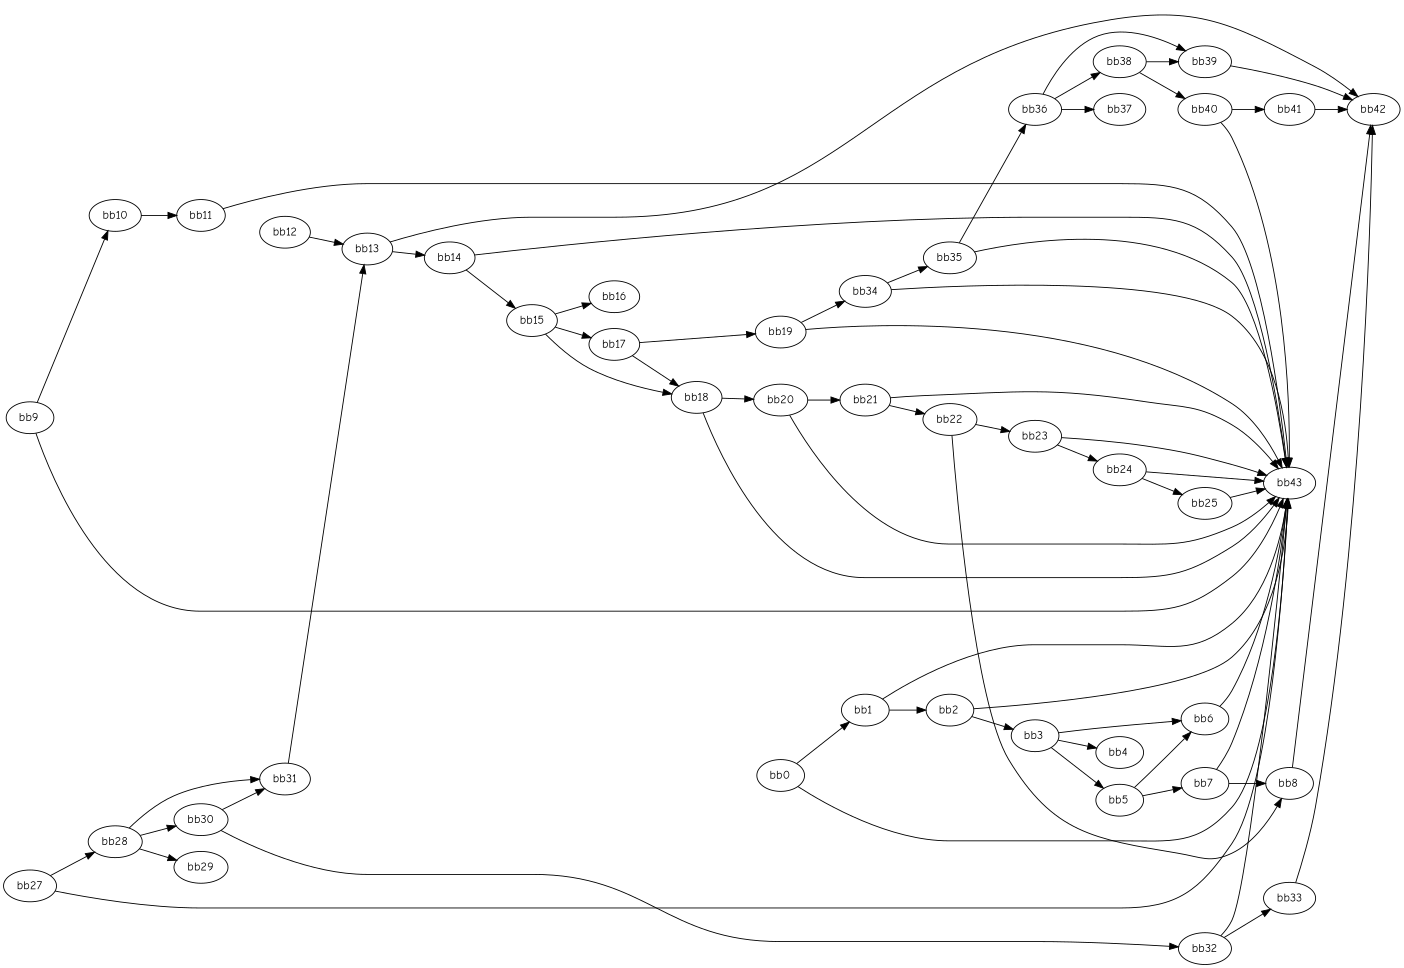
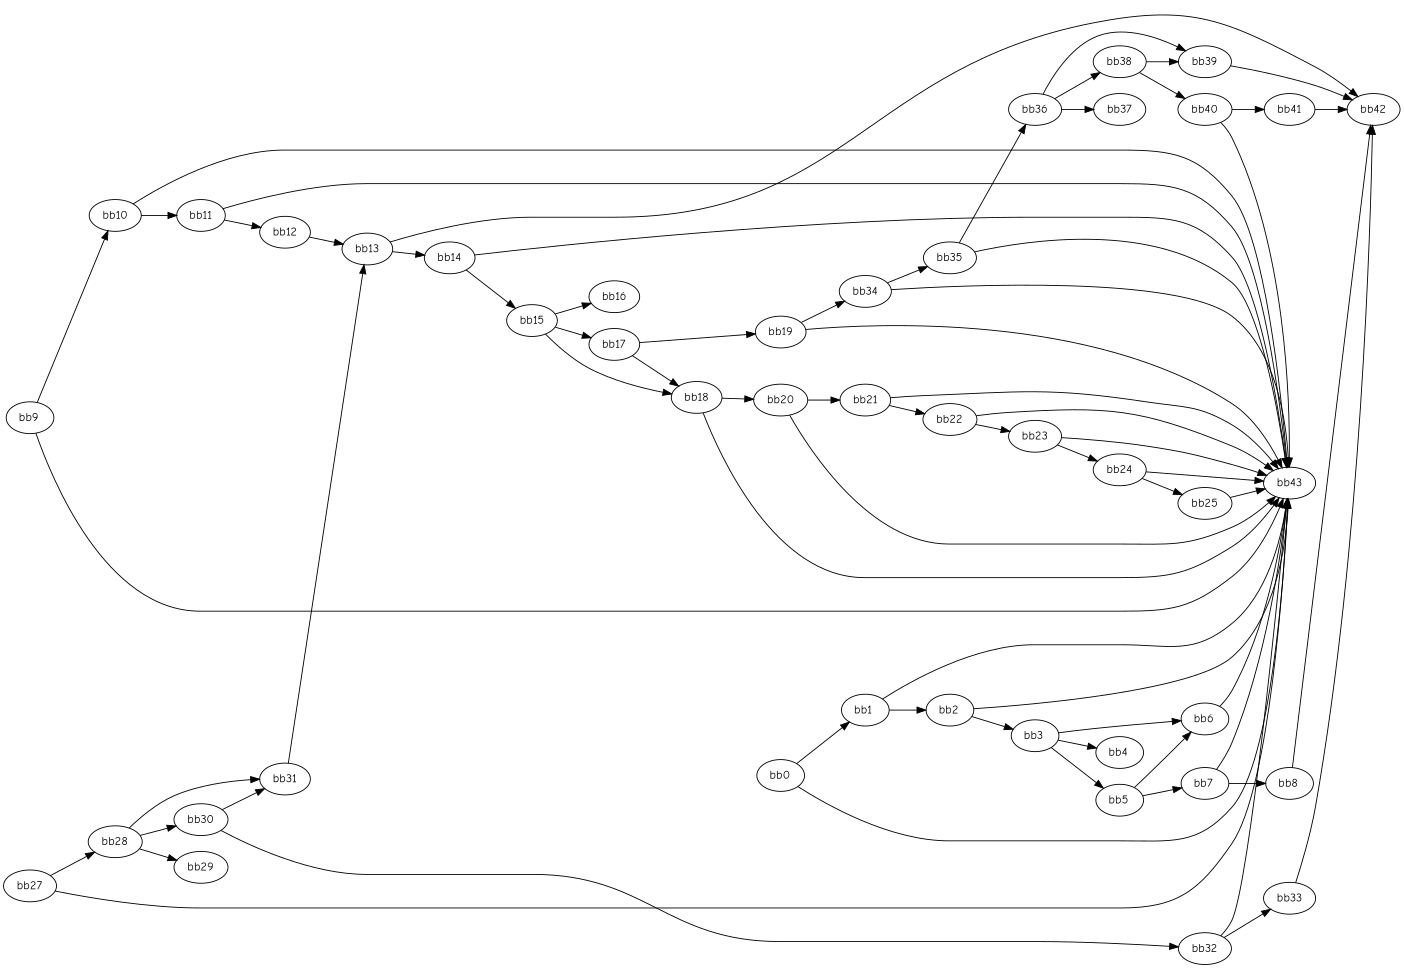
edge "bb10" -> "bb43": added
edge "bb11" -> "bb12": added
edge "bb22" -> "bb8": now "bb22" -> "bb43"
